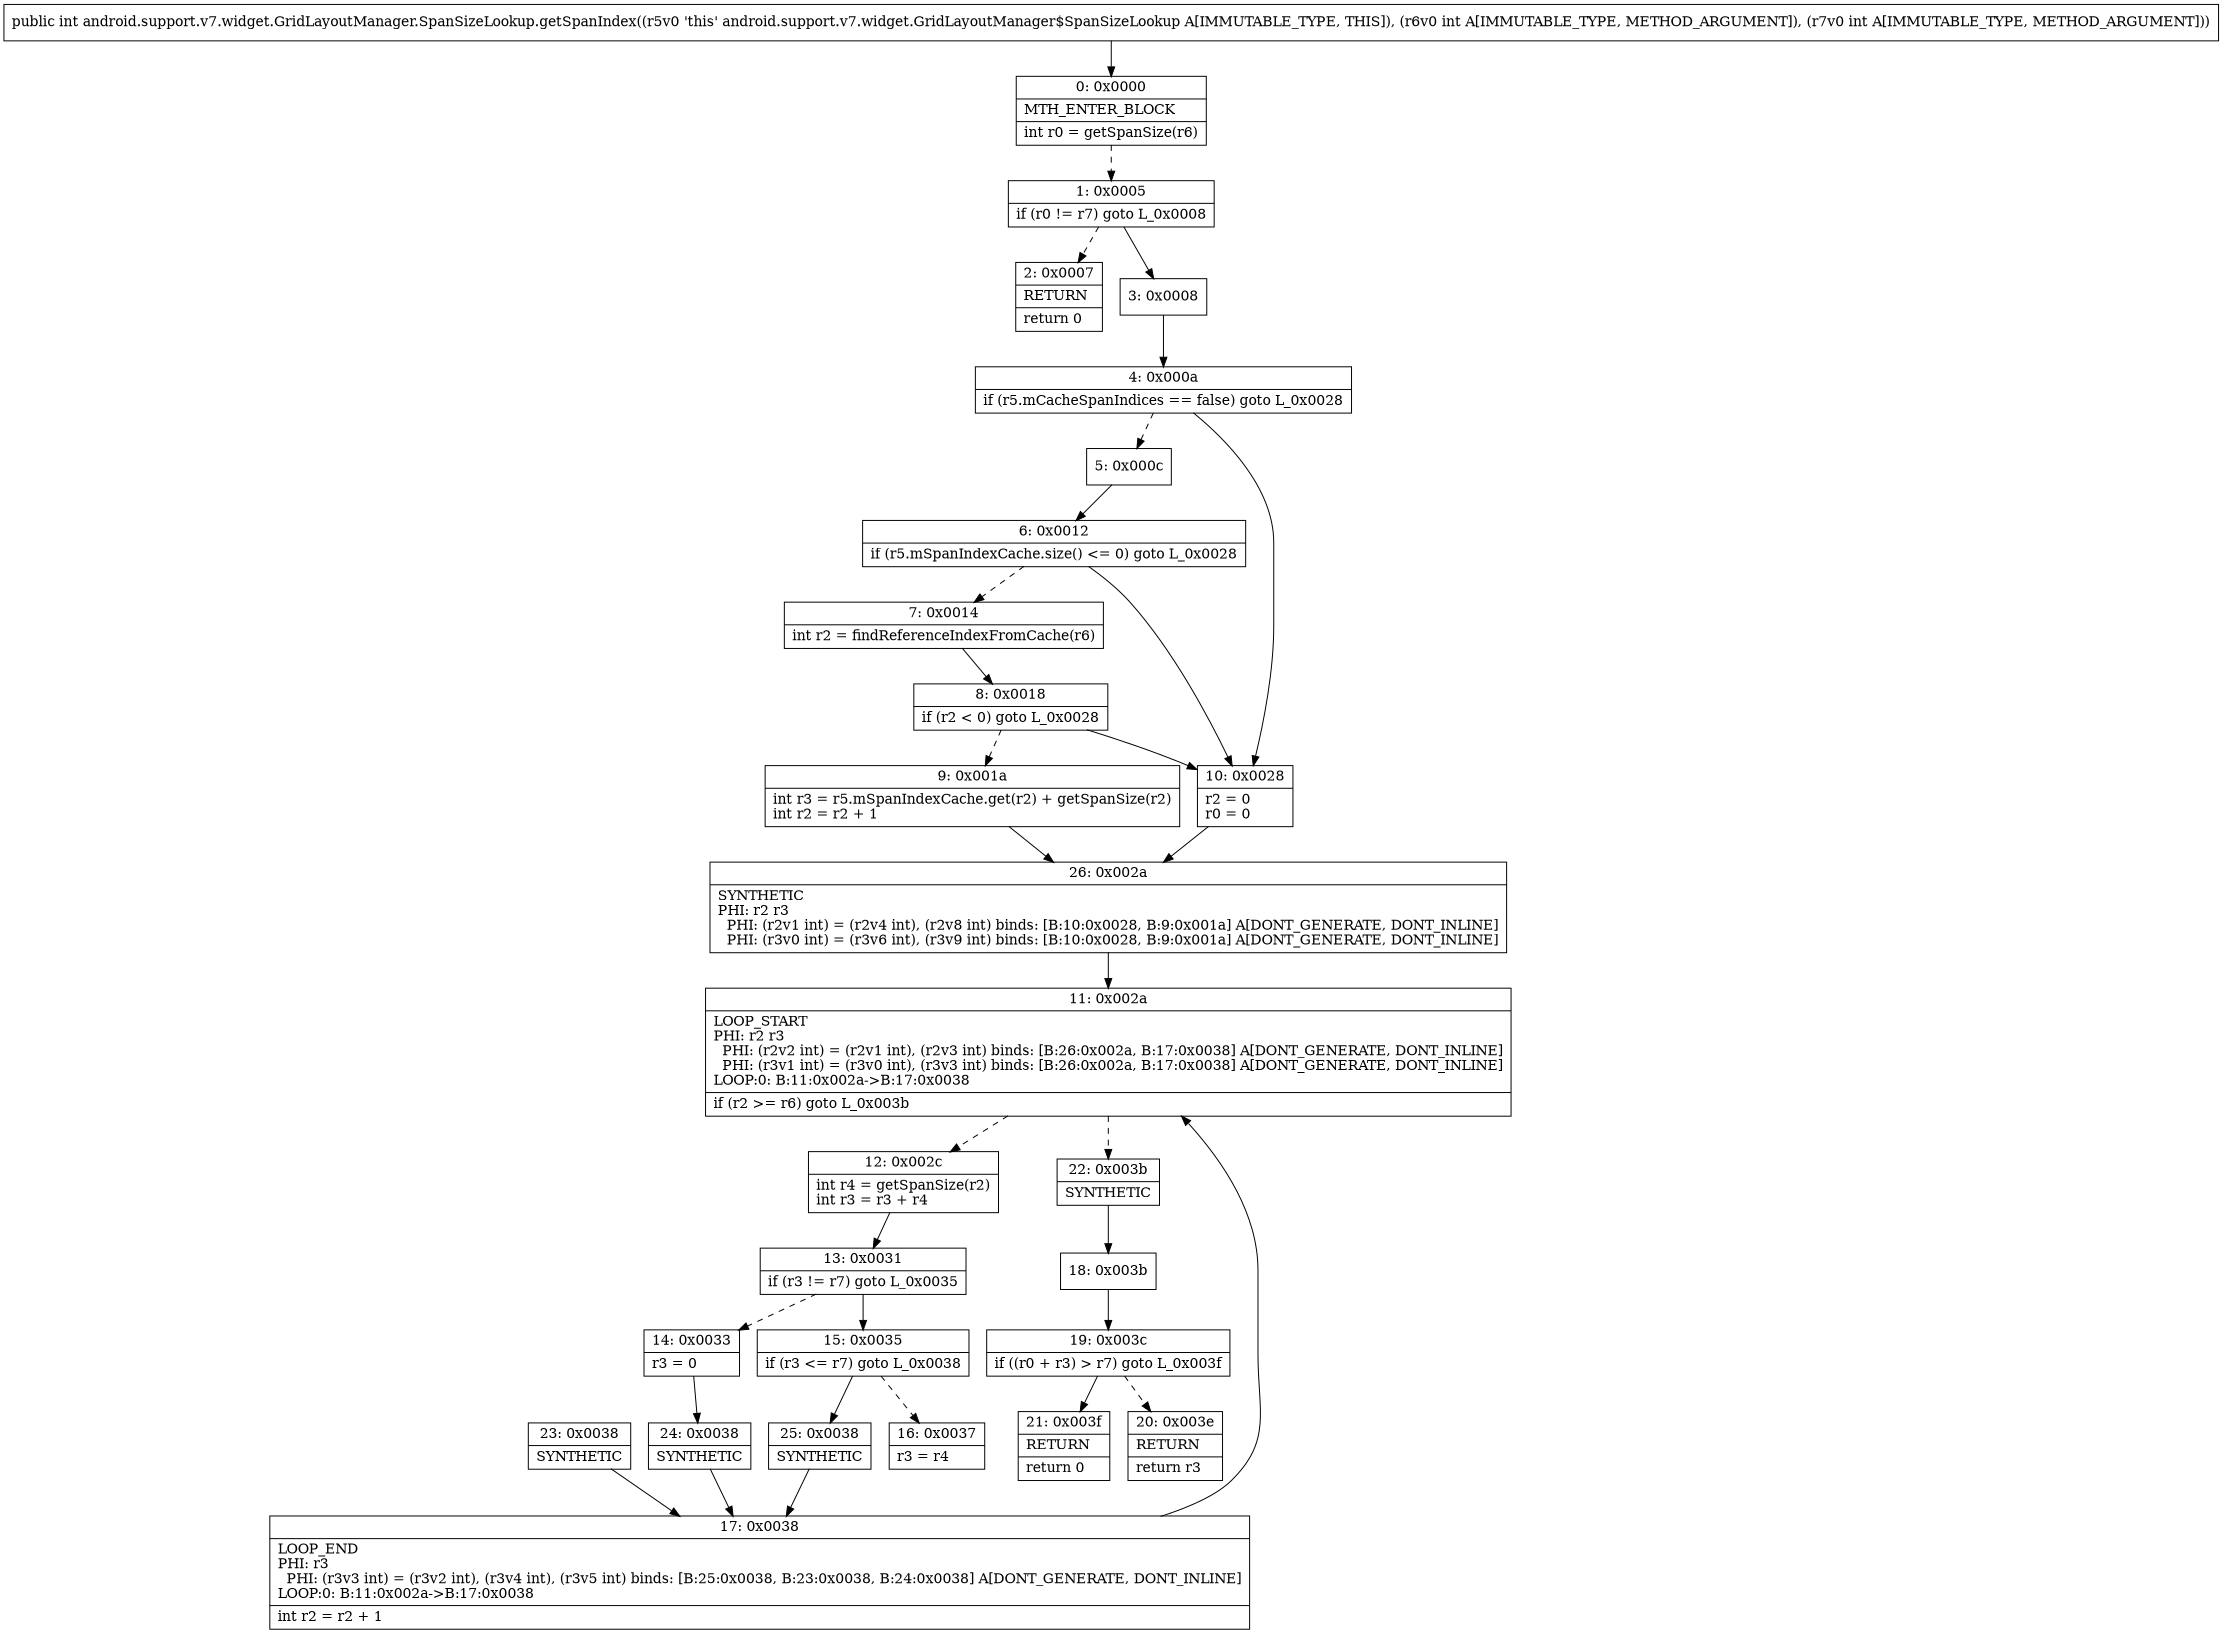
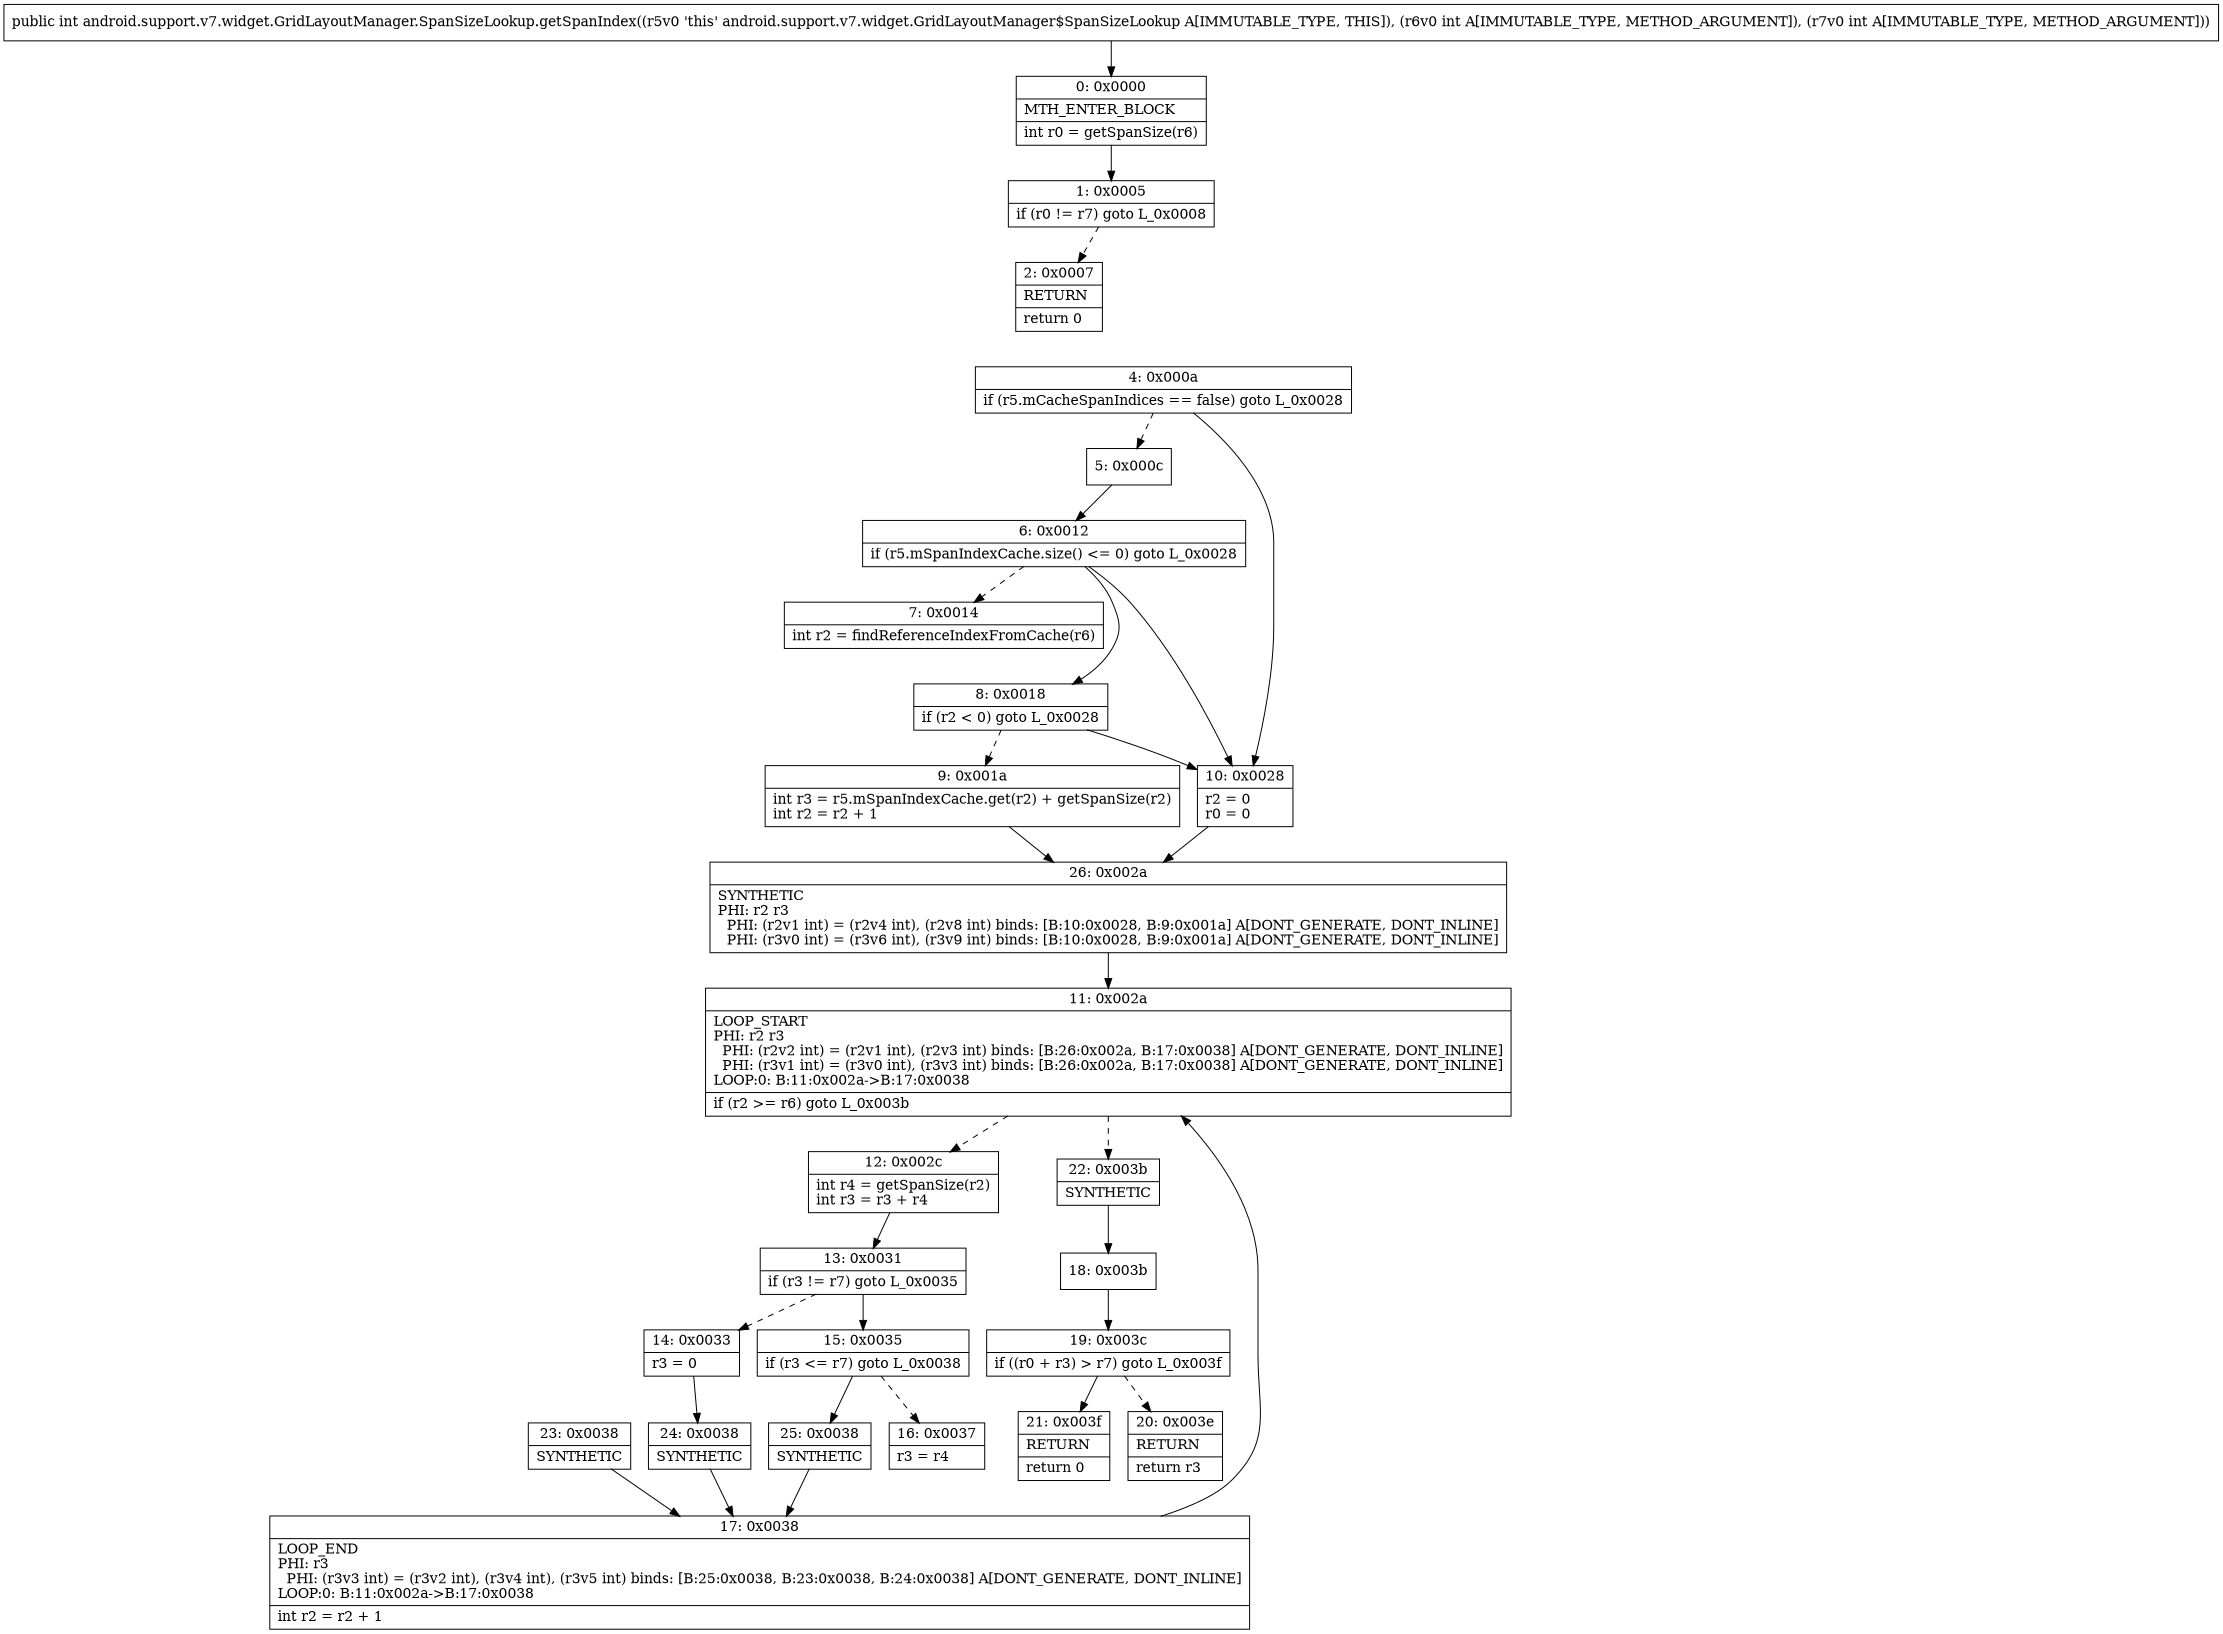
edge "0: 0x0000" -> "1: 0x0005": style dashed -> solid
node "3: 0x0008": removed
edge "7: 0x0014" -> "8: 0x0018": now "6: 0x0012" -> "8: 0x0018"
